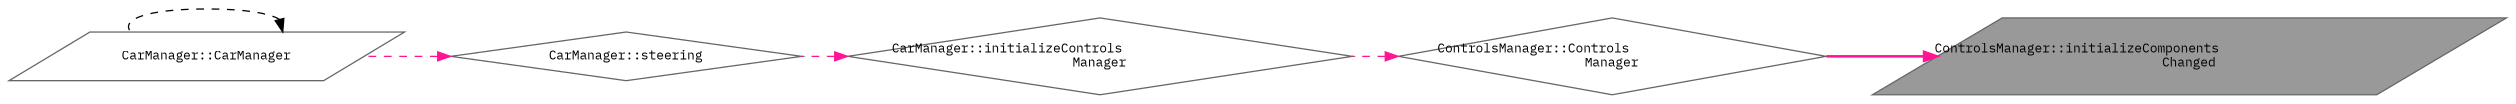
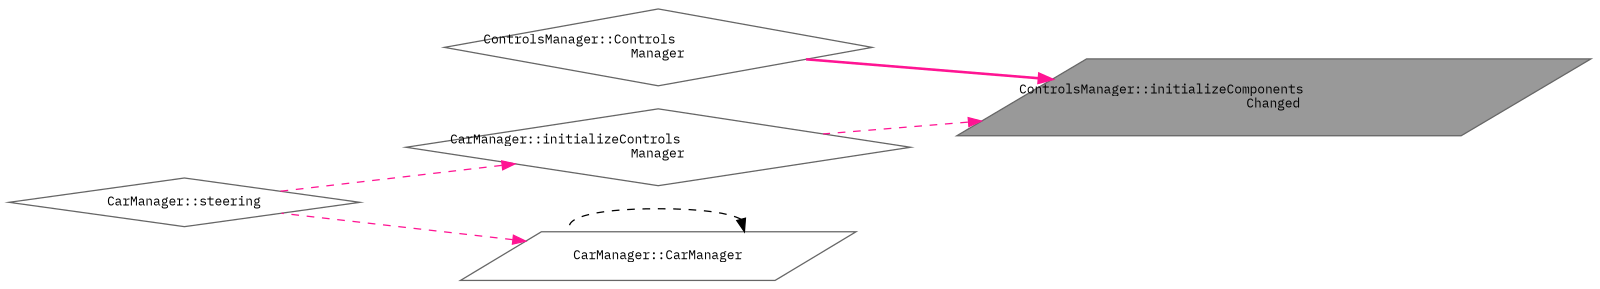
edge "CarManager::CarManager" -> "CarManager::steering": reversed
edge "CarManager::initializeControls Manager" -> "ControlsManager::Controls Manager": now "CarManager::initializeControls Manager" -> "ControlsManager::initializeComponents Changed"
